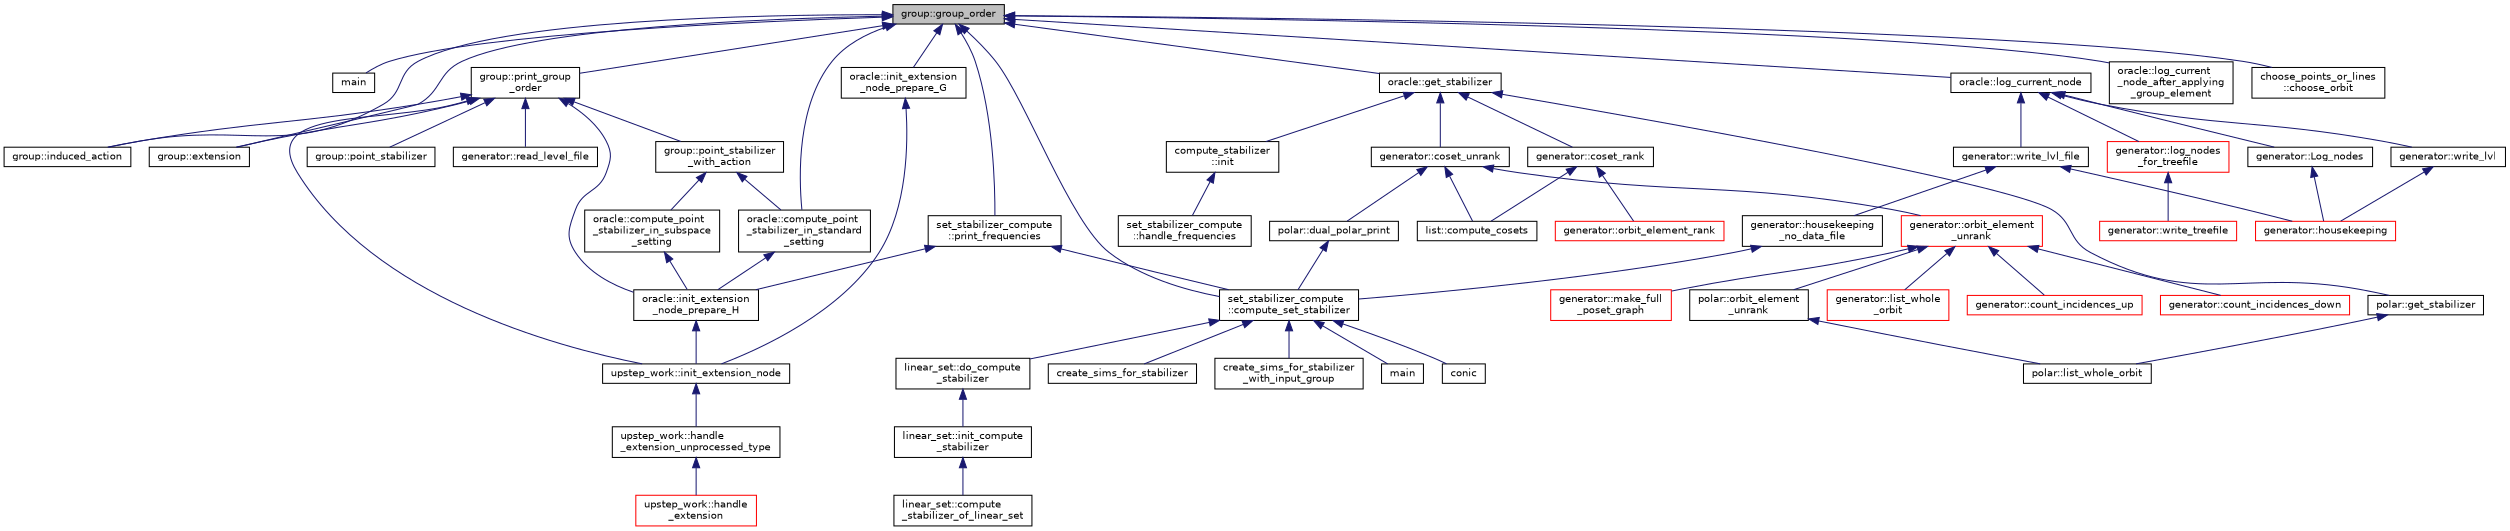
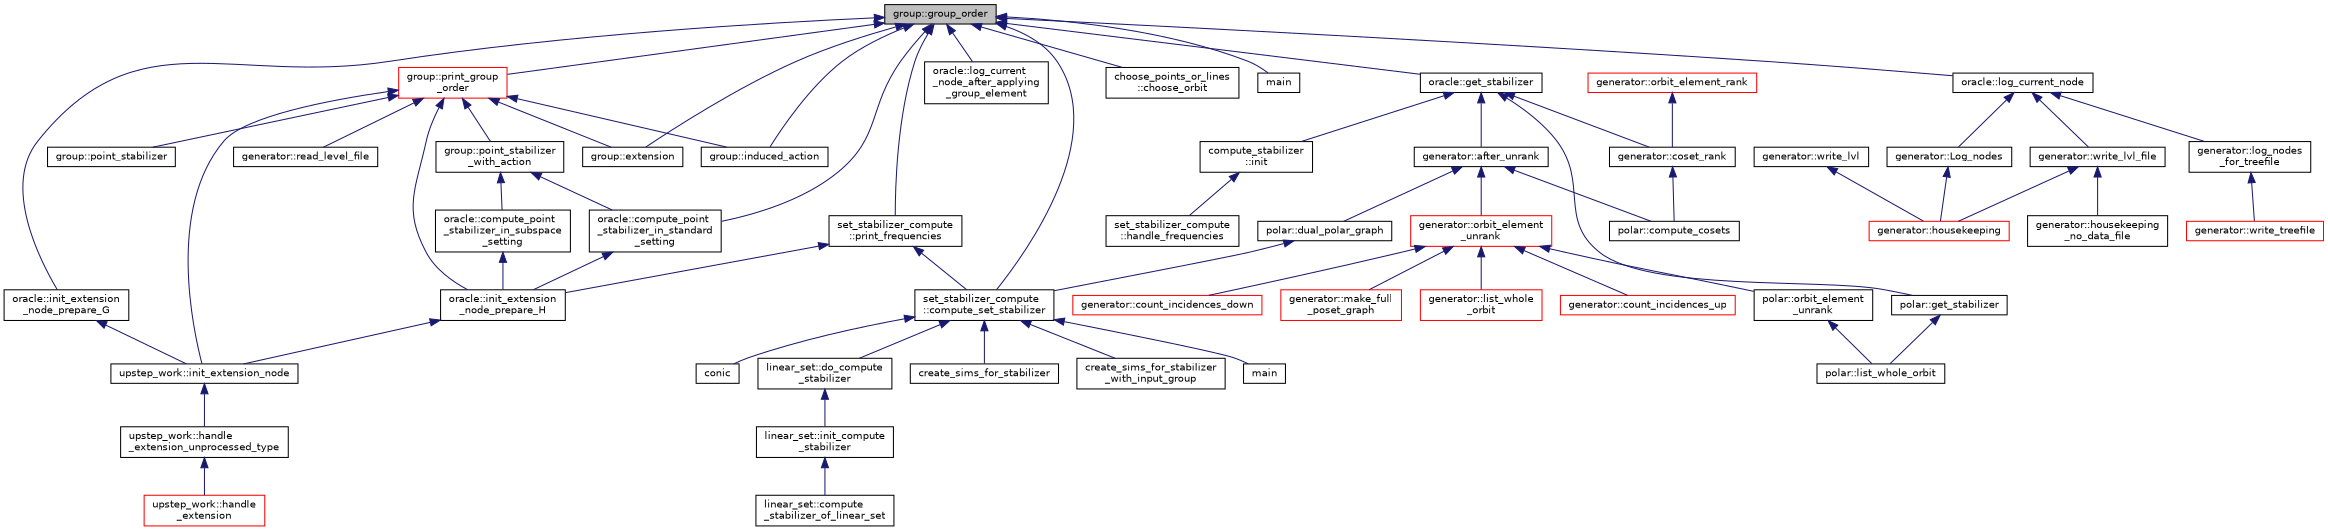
node "group::print_group _order": color black -> red
edge "generator::write_lvl" -> "oracle::log_current_node": removed
node "generator::coset_unrank": label "generator::coset_unrank" -> "generator::after_unrank"
node "generator::log_nodes _for_treefile": color red -> black
edge "generator::orbit_element_rank" -> "generator::coset_rank": reversed
node "polar::dual_polar_print": label "polar::dual_polar_print" -> "polar::dual_polar_graph"
node "list::compute_cosets": label "list::compute_cosets" -> "polar::compute_cosets"
edge "set_stabilizer_compute ::compute_set_stabilizer" -> "generator::housekeeping _no_data_file": removed
